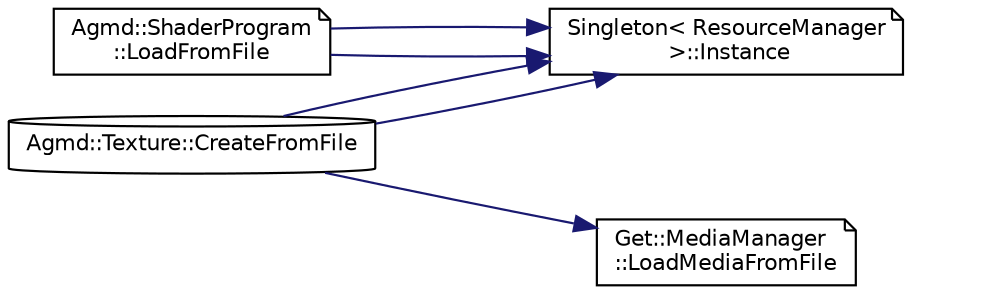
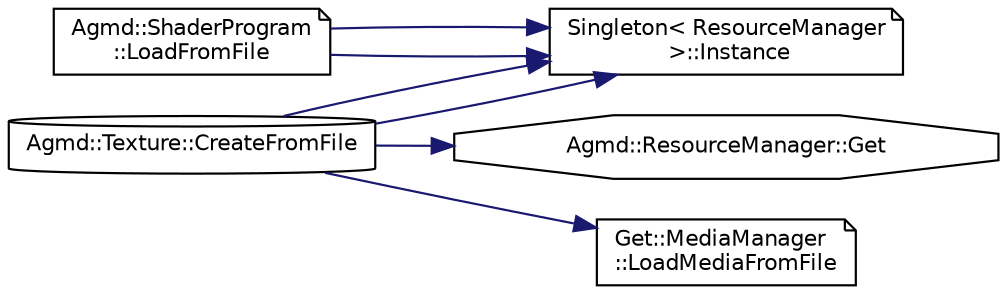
node "Agmd::ResourceManager::Get": added
